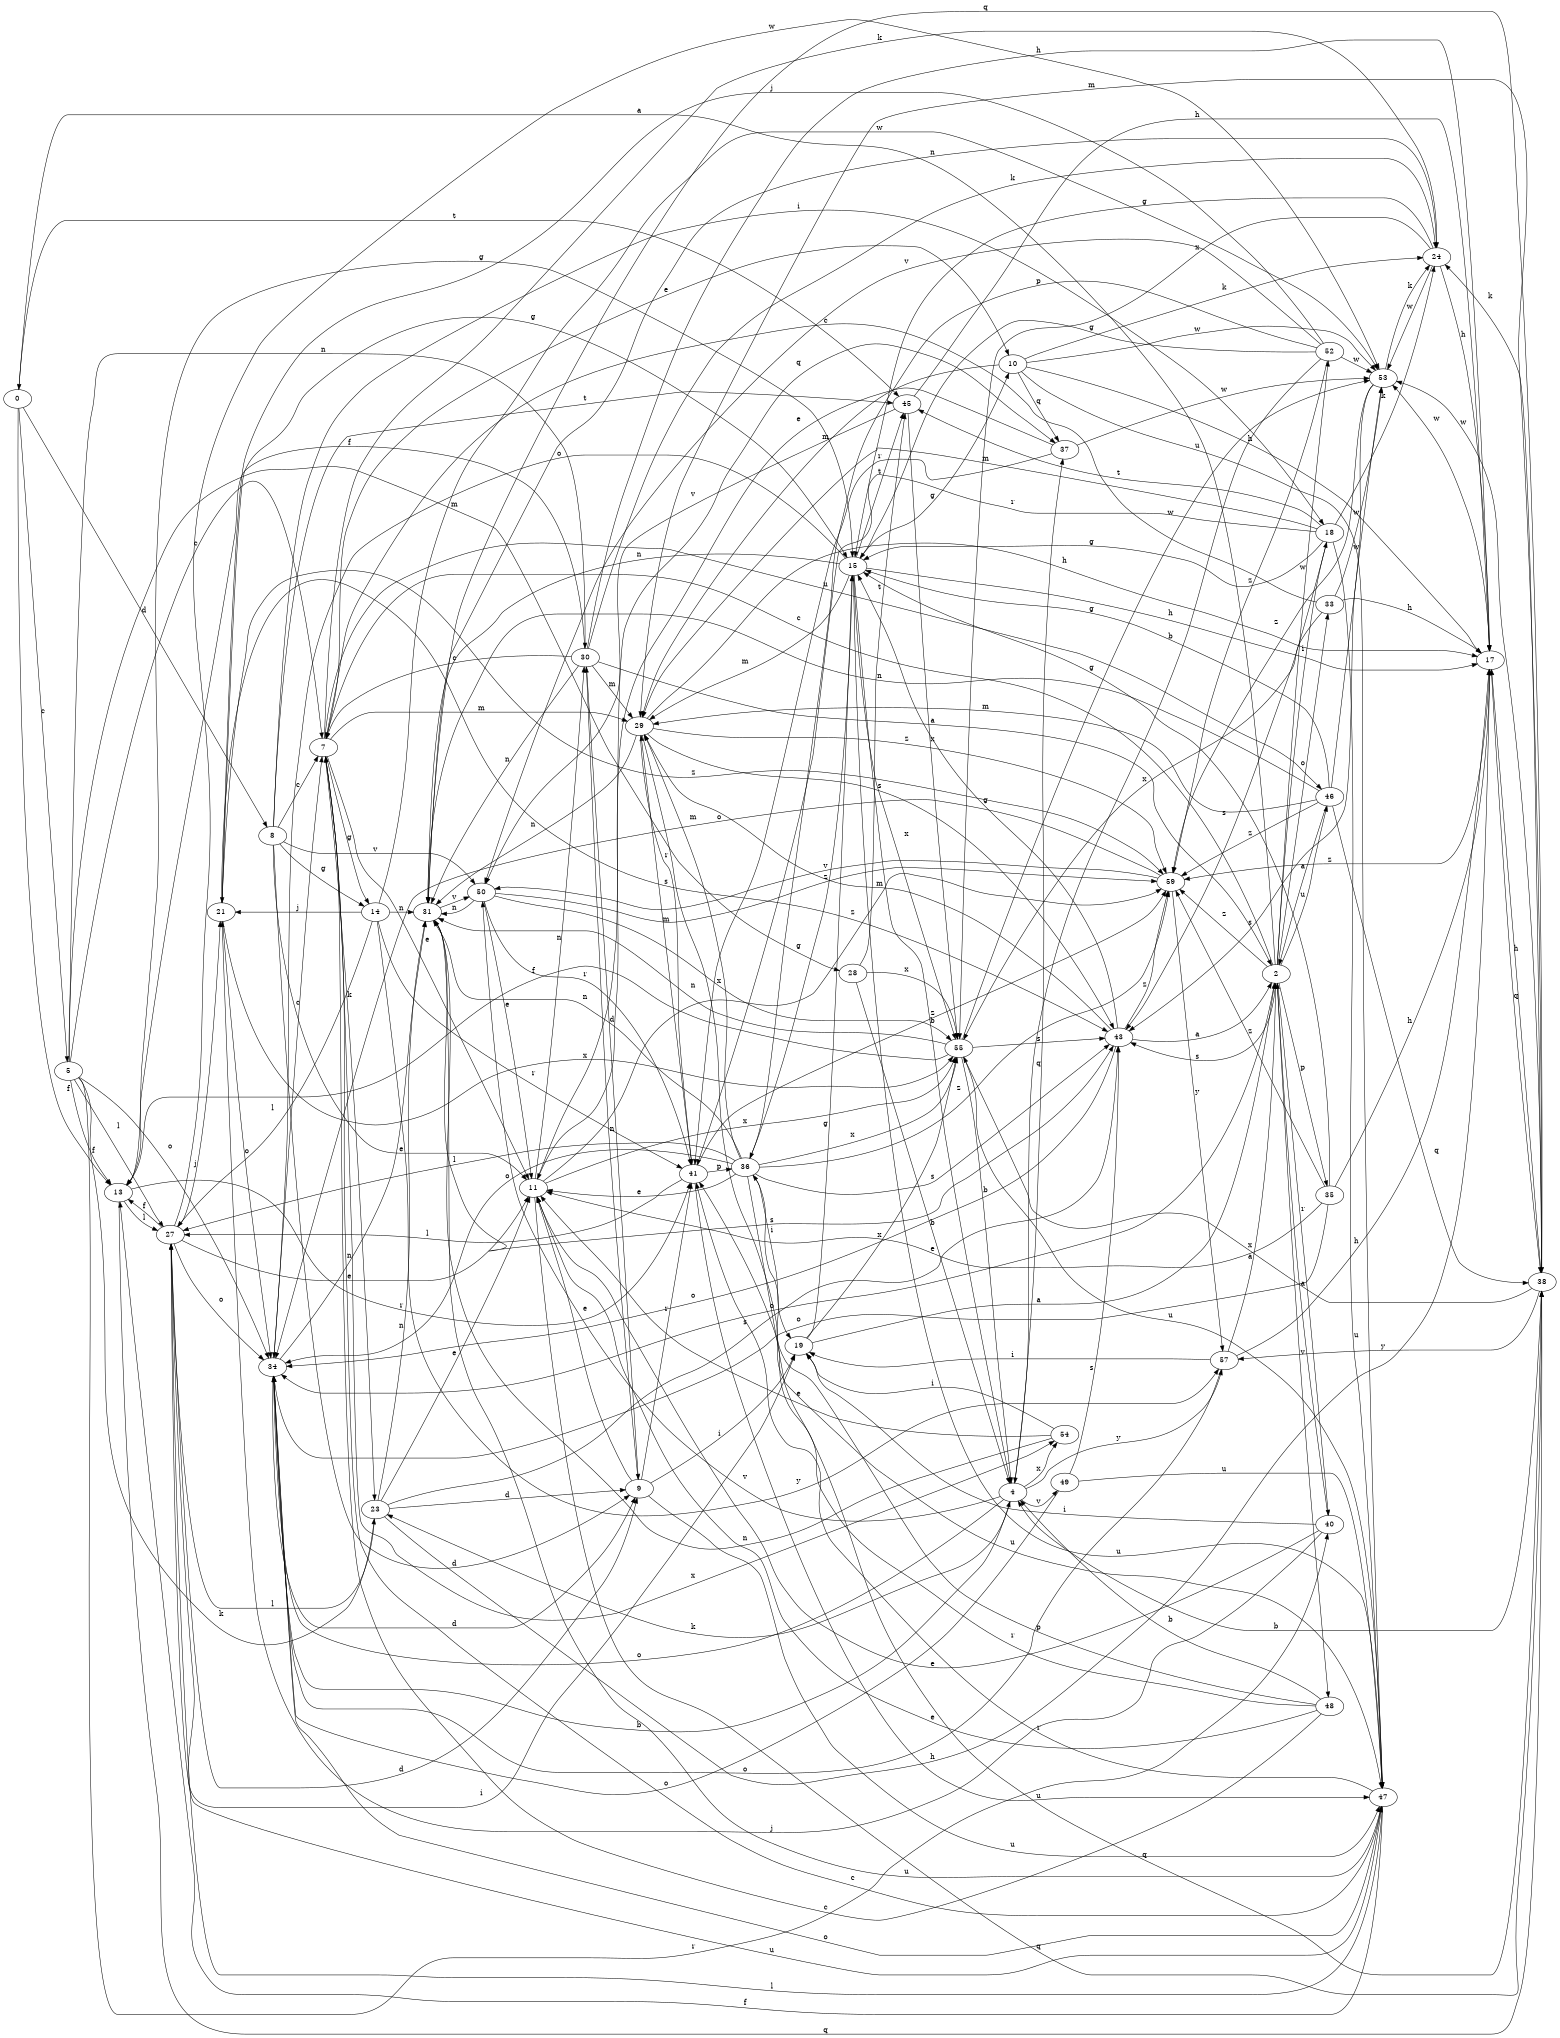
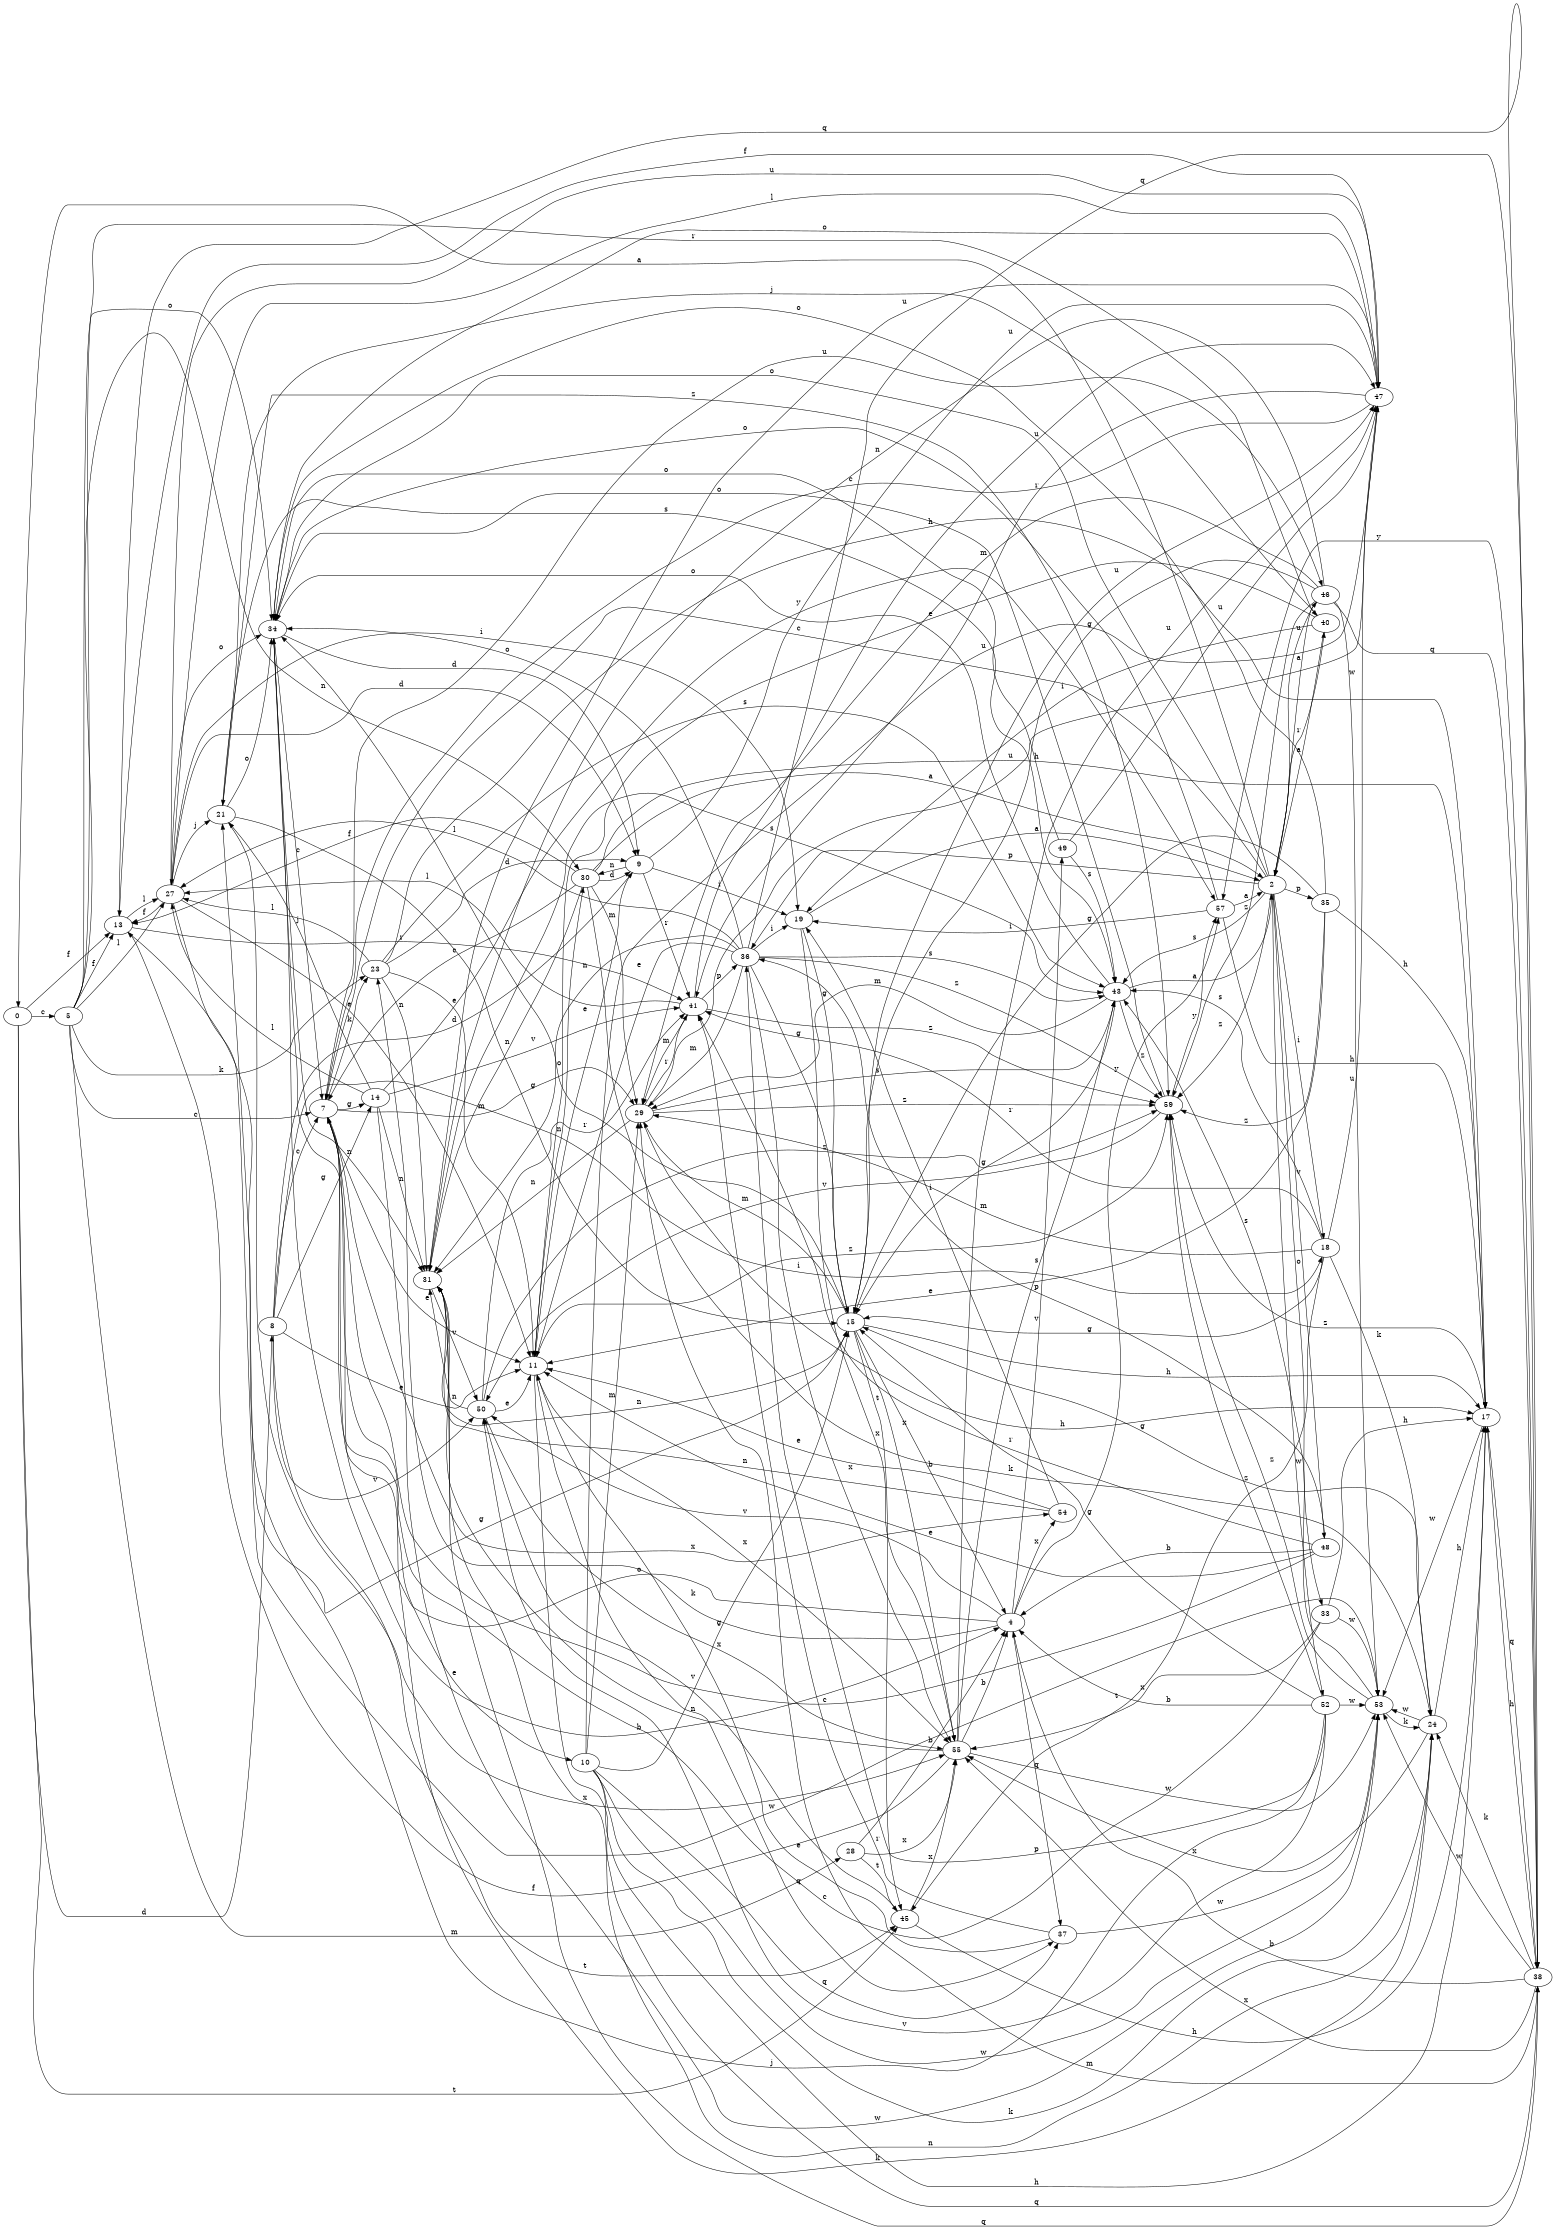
edge "15" -> "10": reversed
edge "2" -> "36": added, label "p"
edge "14" -> "41": label "r" -> "v"
